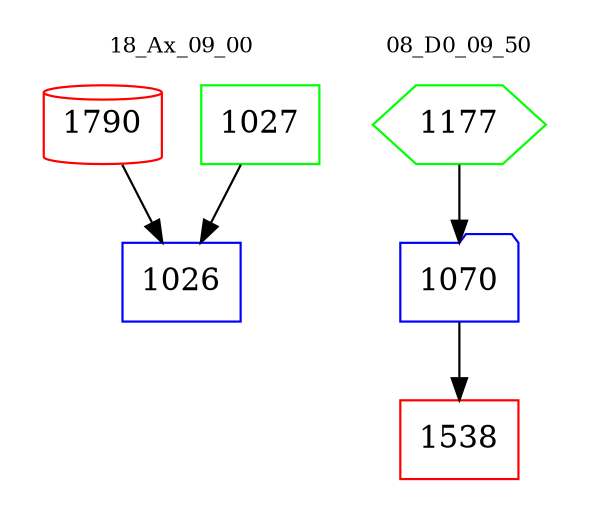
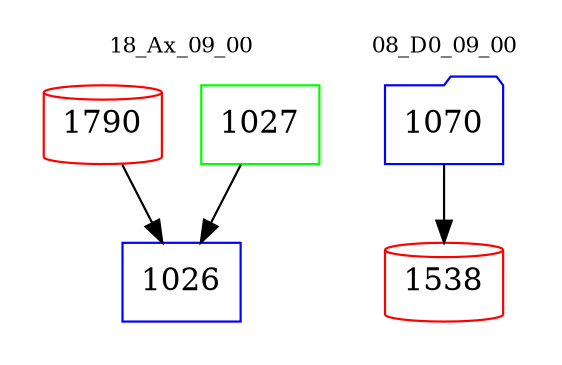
cluster "08_D0_09_50": label "08_D0_09_50" -> "08_D0_09_00"
node "1177": removed
node "1538": shape box -> cylinder
